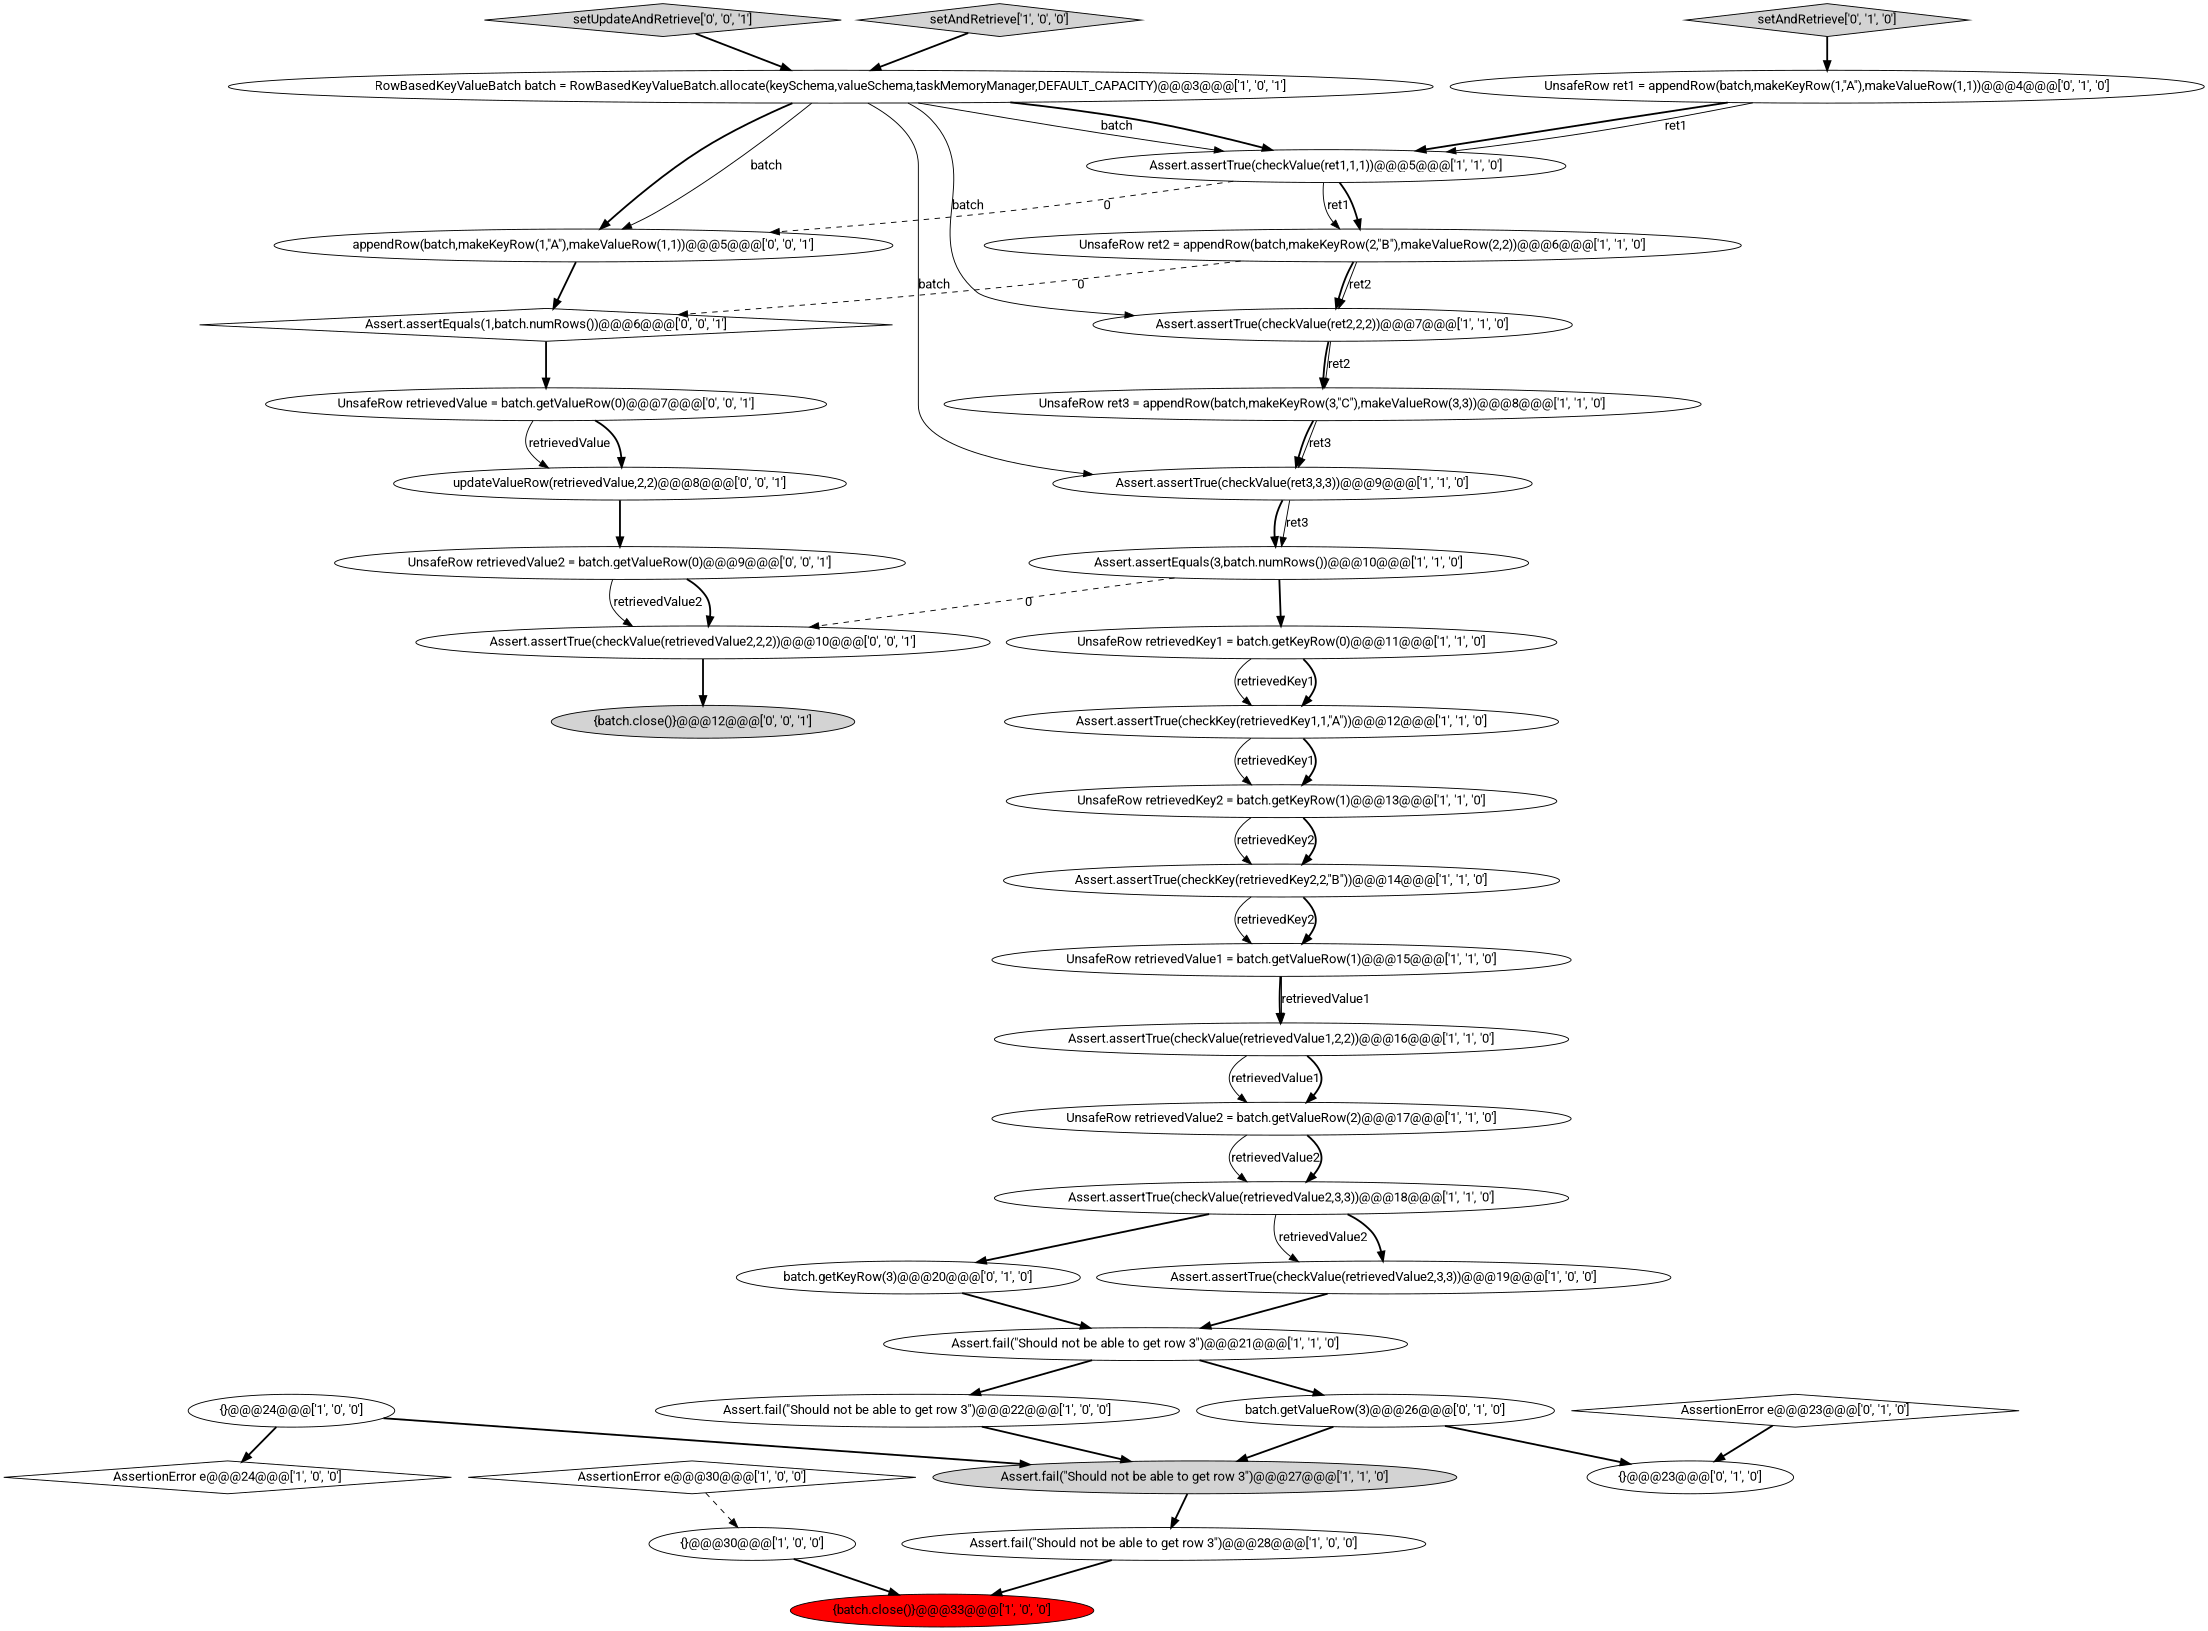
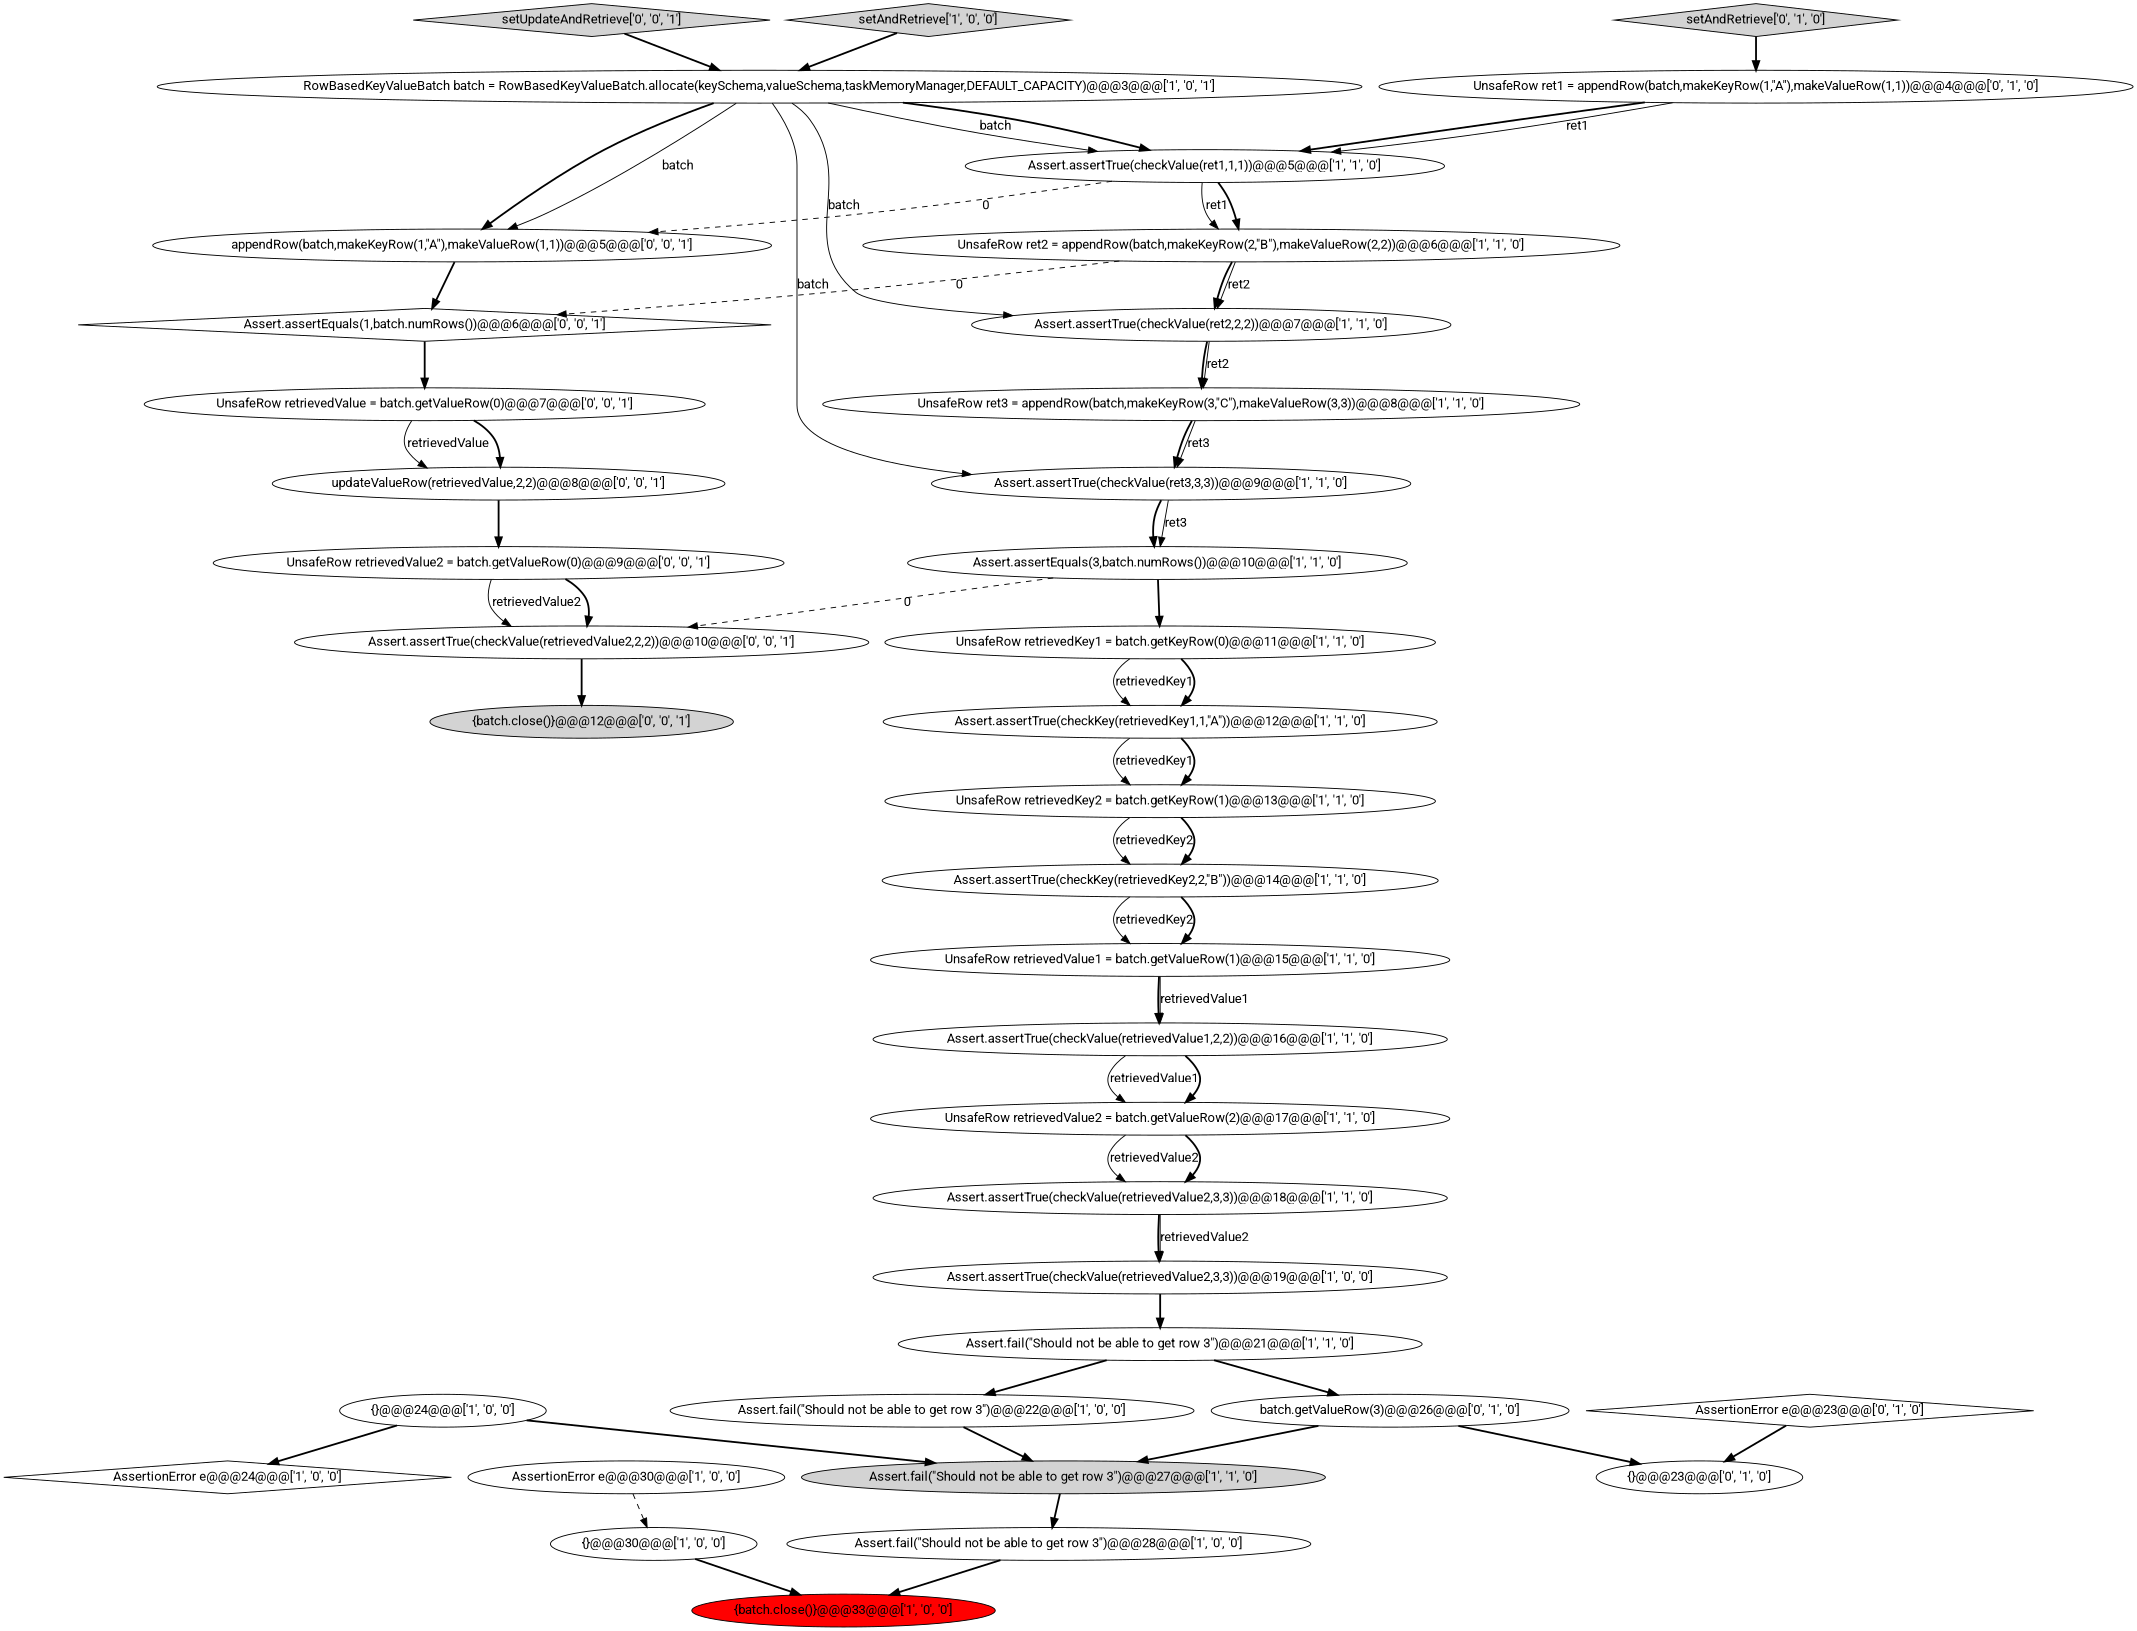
node "batch.getKeyRow(3)@@@20@@@['0', '1', '0']": removed
node "AssertionError e@@@30@@@['1', '0', '0']": shape diamond -> ellipse
